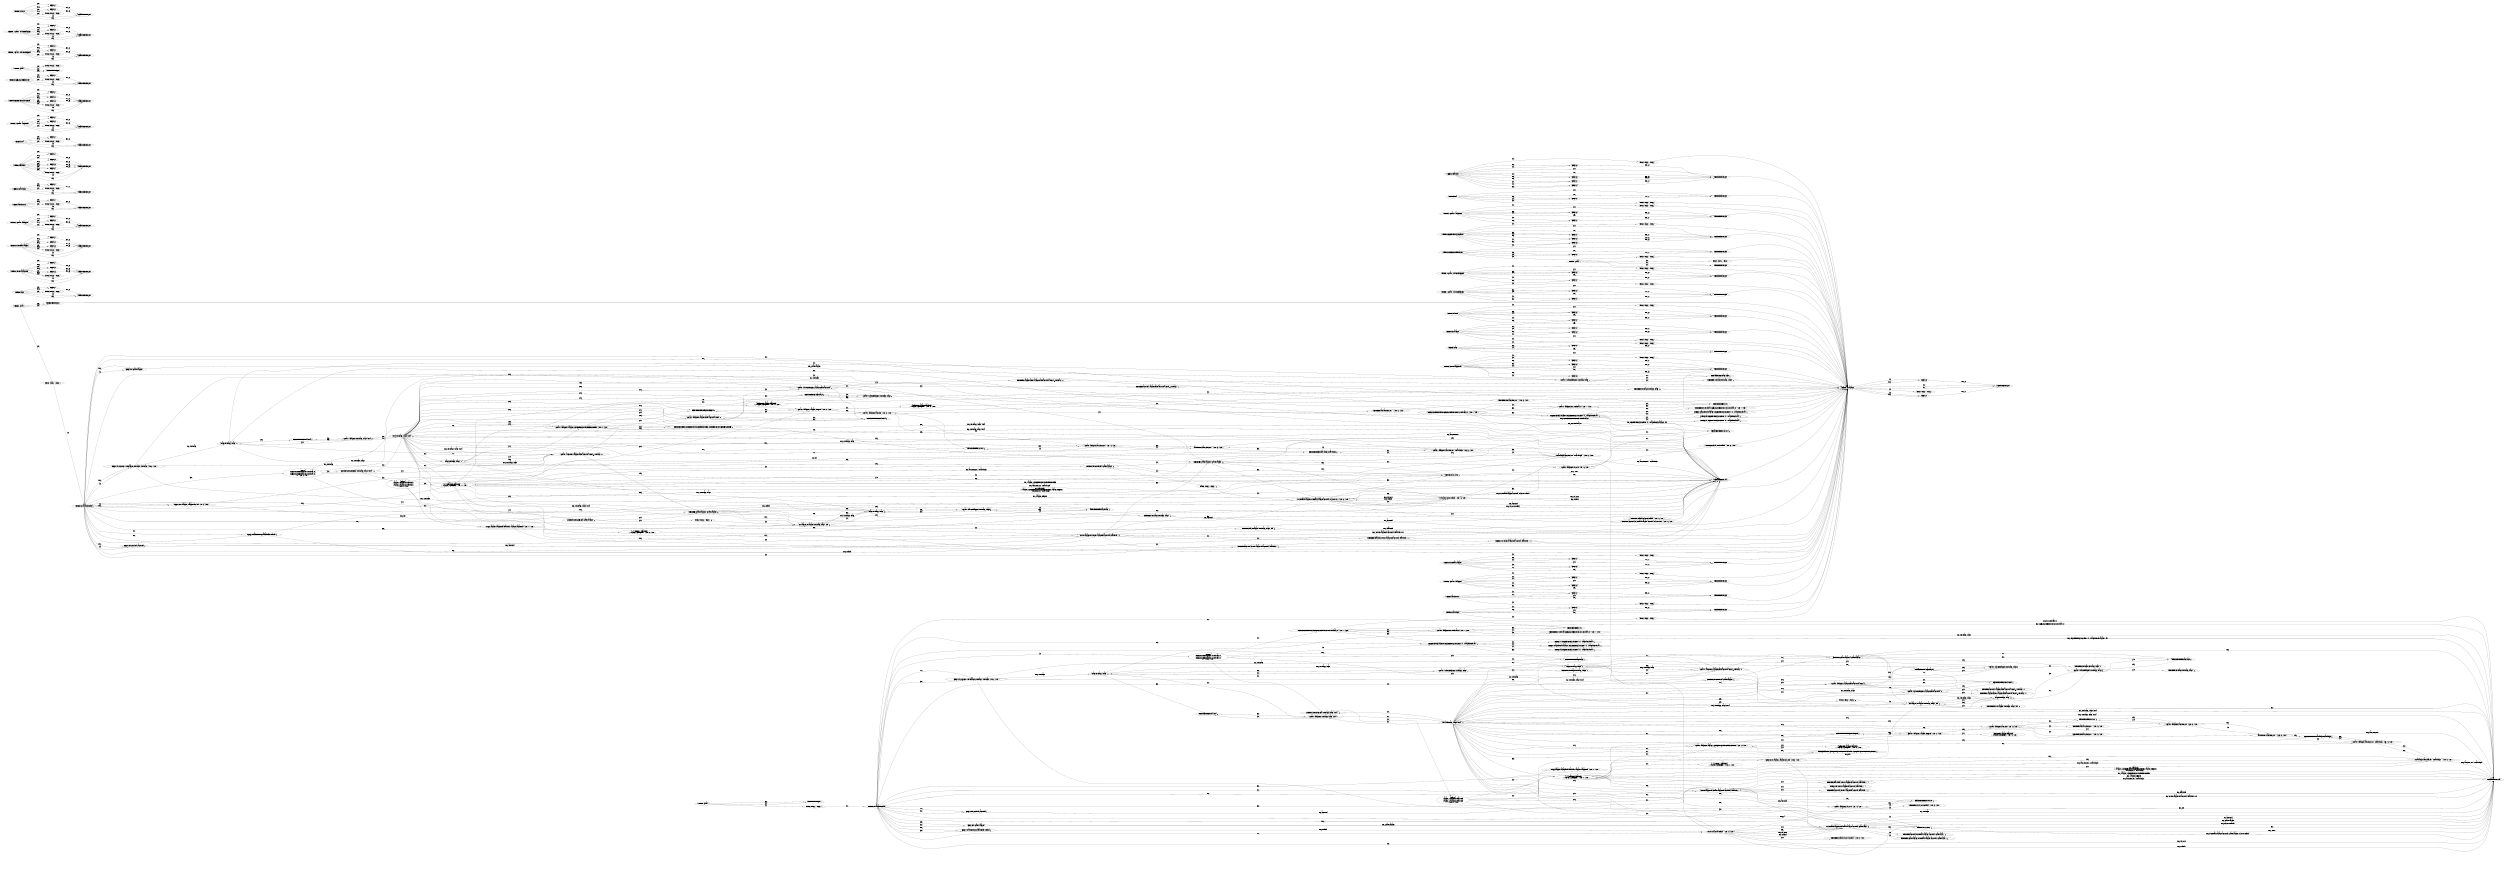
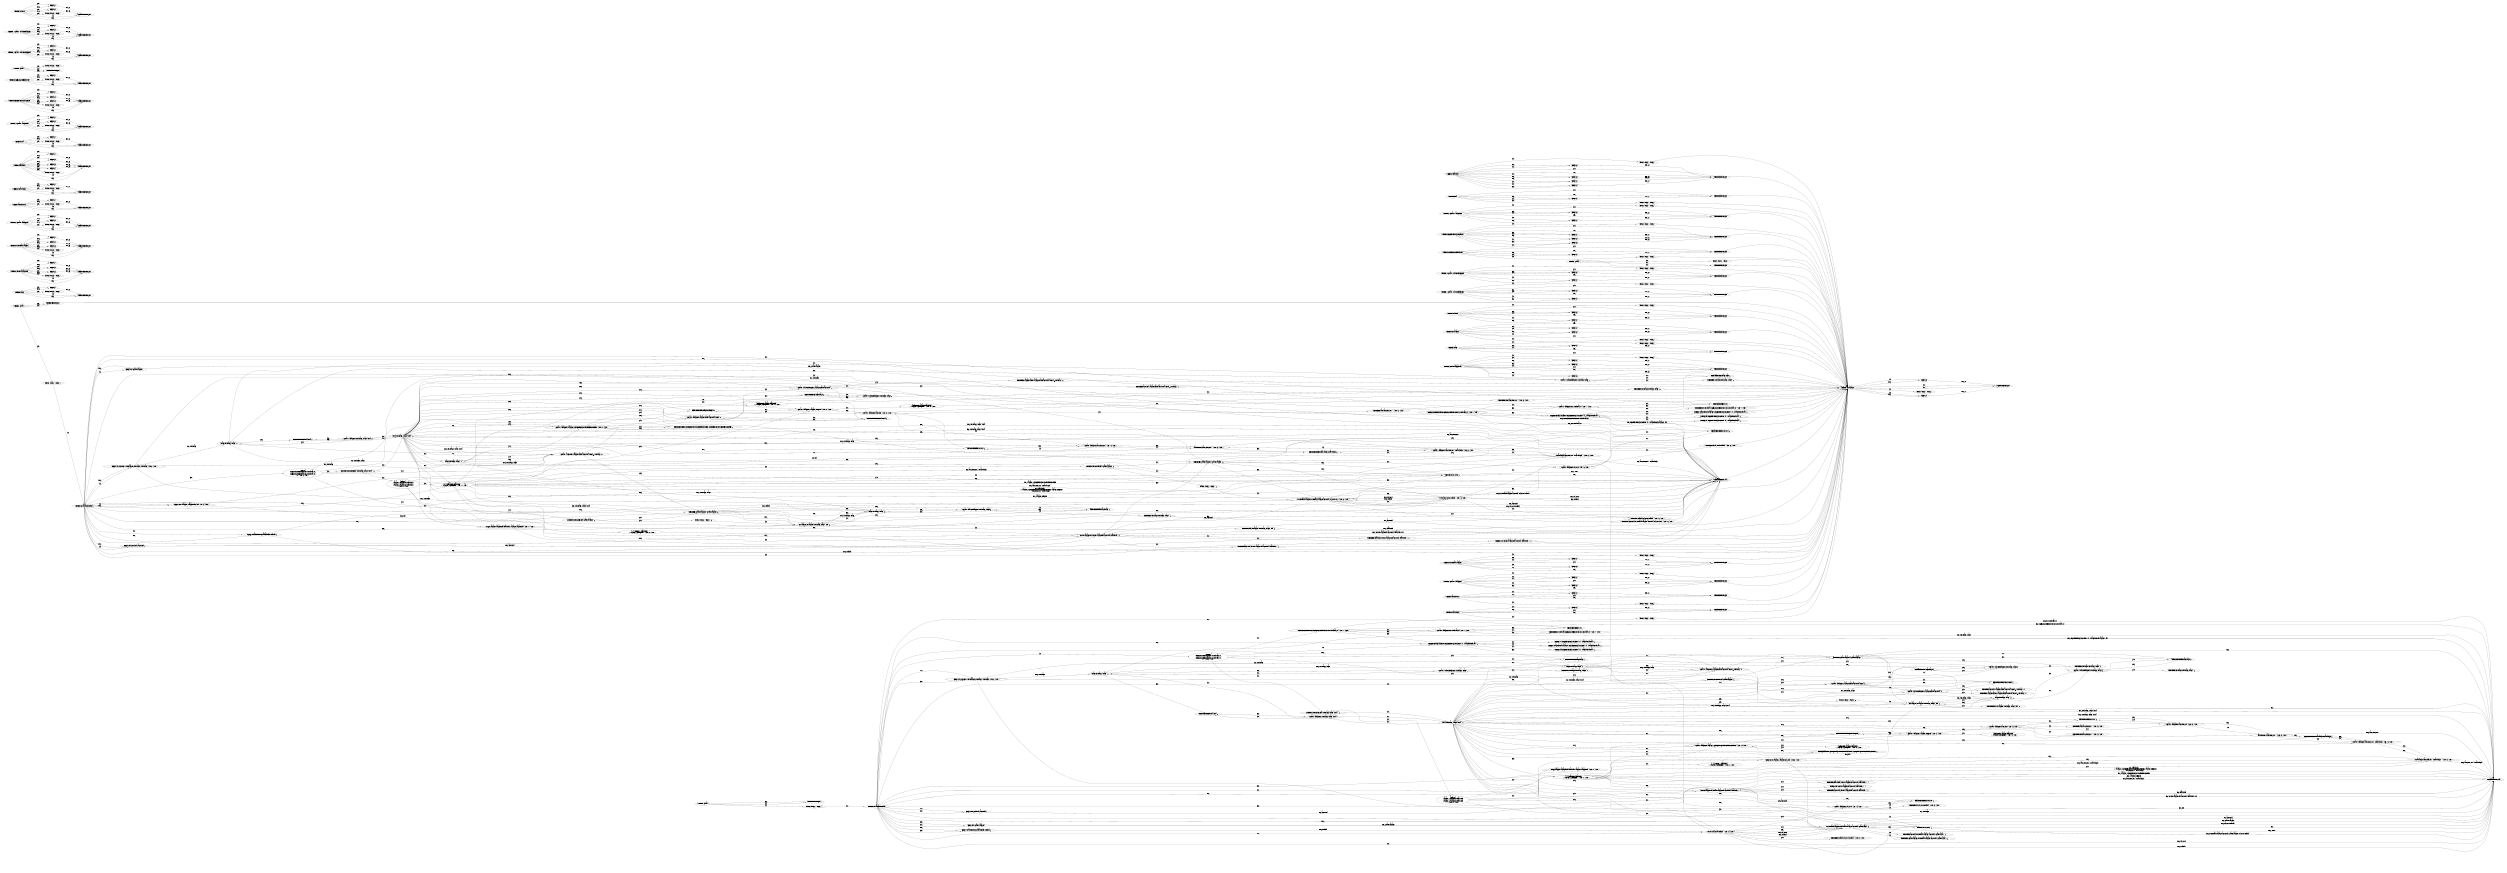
edge "<(std.move,std::move(on_finish))<SUB>16</SUB>>" -> "<(IDENTIFIER,on_finish,std::move(on_finish))<SUB>16</SUB>>": added, label "AST:"
edge "<(std.move,std::move(on_finish))<SUB>15</SUB>>" -> "<(<operator>.fieldAccess,std::move)<SUB>15</SUB>>": label "DDG: p4" -> "AST: "
